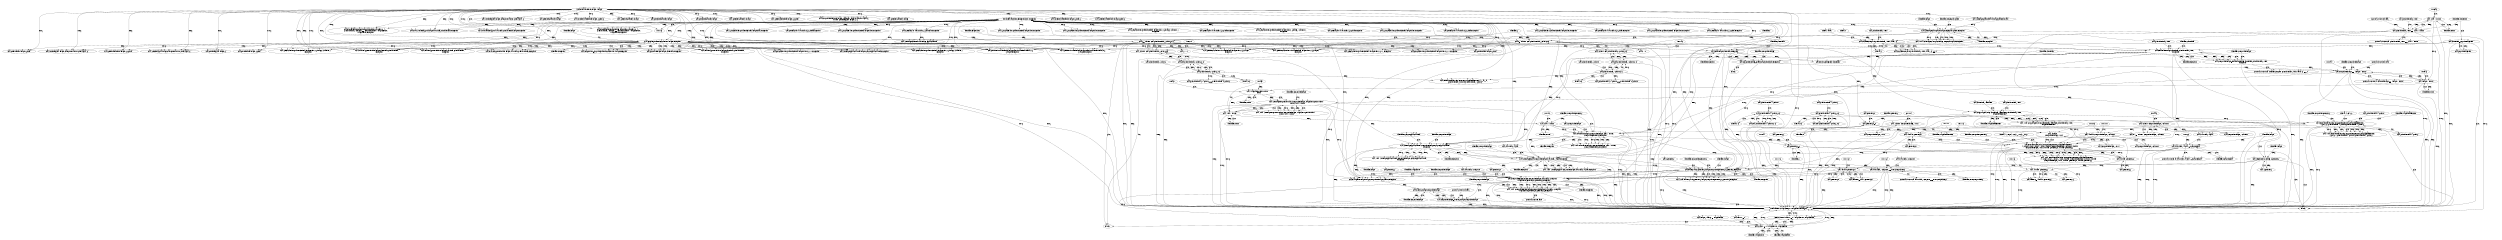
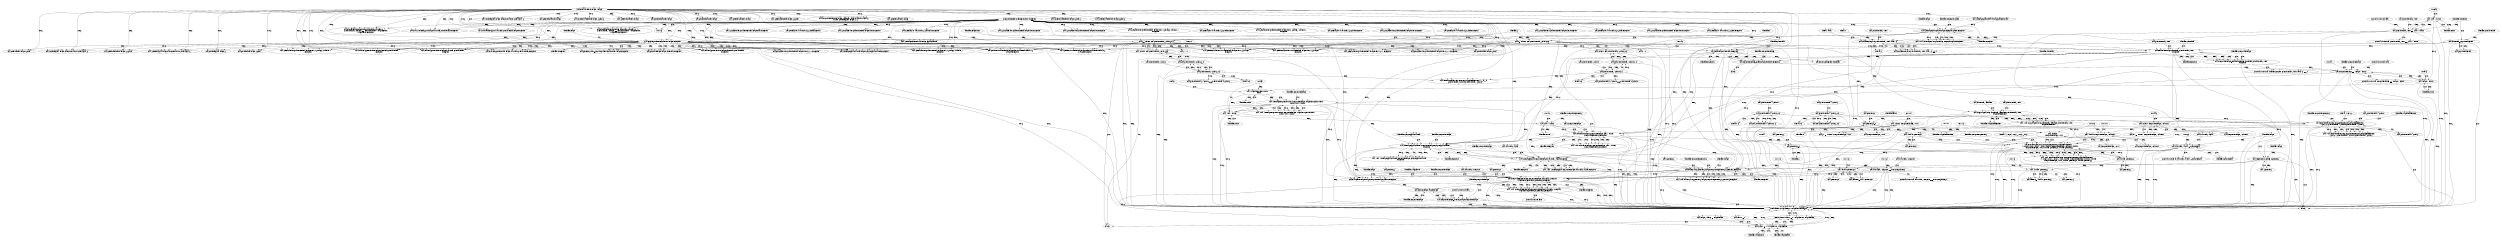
node "(MethodParameterIn,ExceptionInfo *exception)": label "(MethodParameterIn,ExceptionInfo *exception)" -> "(CompositePixelOver,ExceptionInfo *exception)"
node "(Identifier,primitive_info)": added
edge "(Call,GetFillColor(draw_info,x,y,&fill_color,exception))" -> "(Call,SetImageChannelMask(image,AlphaChannel))": now "(MethodParameterIn,Image *image)" -> "(Call,SetImageChannelMask(image,AlphaChannel))"
edge "(Call,AcquireAuthenticCacheView(image,exception))" -> "(Call,GetPixelAlpha(image,q))": added, label "DDG:"
node "(Call,image_view=AcquireAuthenticCacheView(image,exception))": label "(Call,image_view=AcquireAuthenticCacheView(image,exception))" -> "(Call,geometry_view=AcquireAuthenticCacheView(image,exception))"
node "(ControlStructure,if (channel_image == (Image *) NULL))": label "(ControlStructure,if (channel_image == (Image *) NULL))" -> "(ControlStructure,if (composite_image == (Image *) NULL))"
node "(Identifier,geometry)": label "(Identifier,geometry)" -> "(Identifier,affine)"
node "(Call,y1 != (ssize_t) composite_image->rows)": added
node "(Identifier,OverCompositeOp)": removed
node "(Call,DestroyImage(composite_image))": label "(Call,DestroyImage(composite_image))" -> "(Call,DestroyImage(target_image))"
edge "(Call,SetImageColorspace(image,sRGBColorspace,exception))" -> "(Return,return(status != 0 ? MagickTrue : MagickFalse);)": now "(Call,SetImageColorspace(image,sRGBColorspace,exception))" -> "(MethodReturn,MagickExport MagickBooleanType)"
